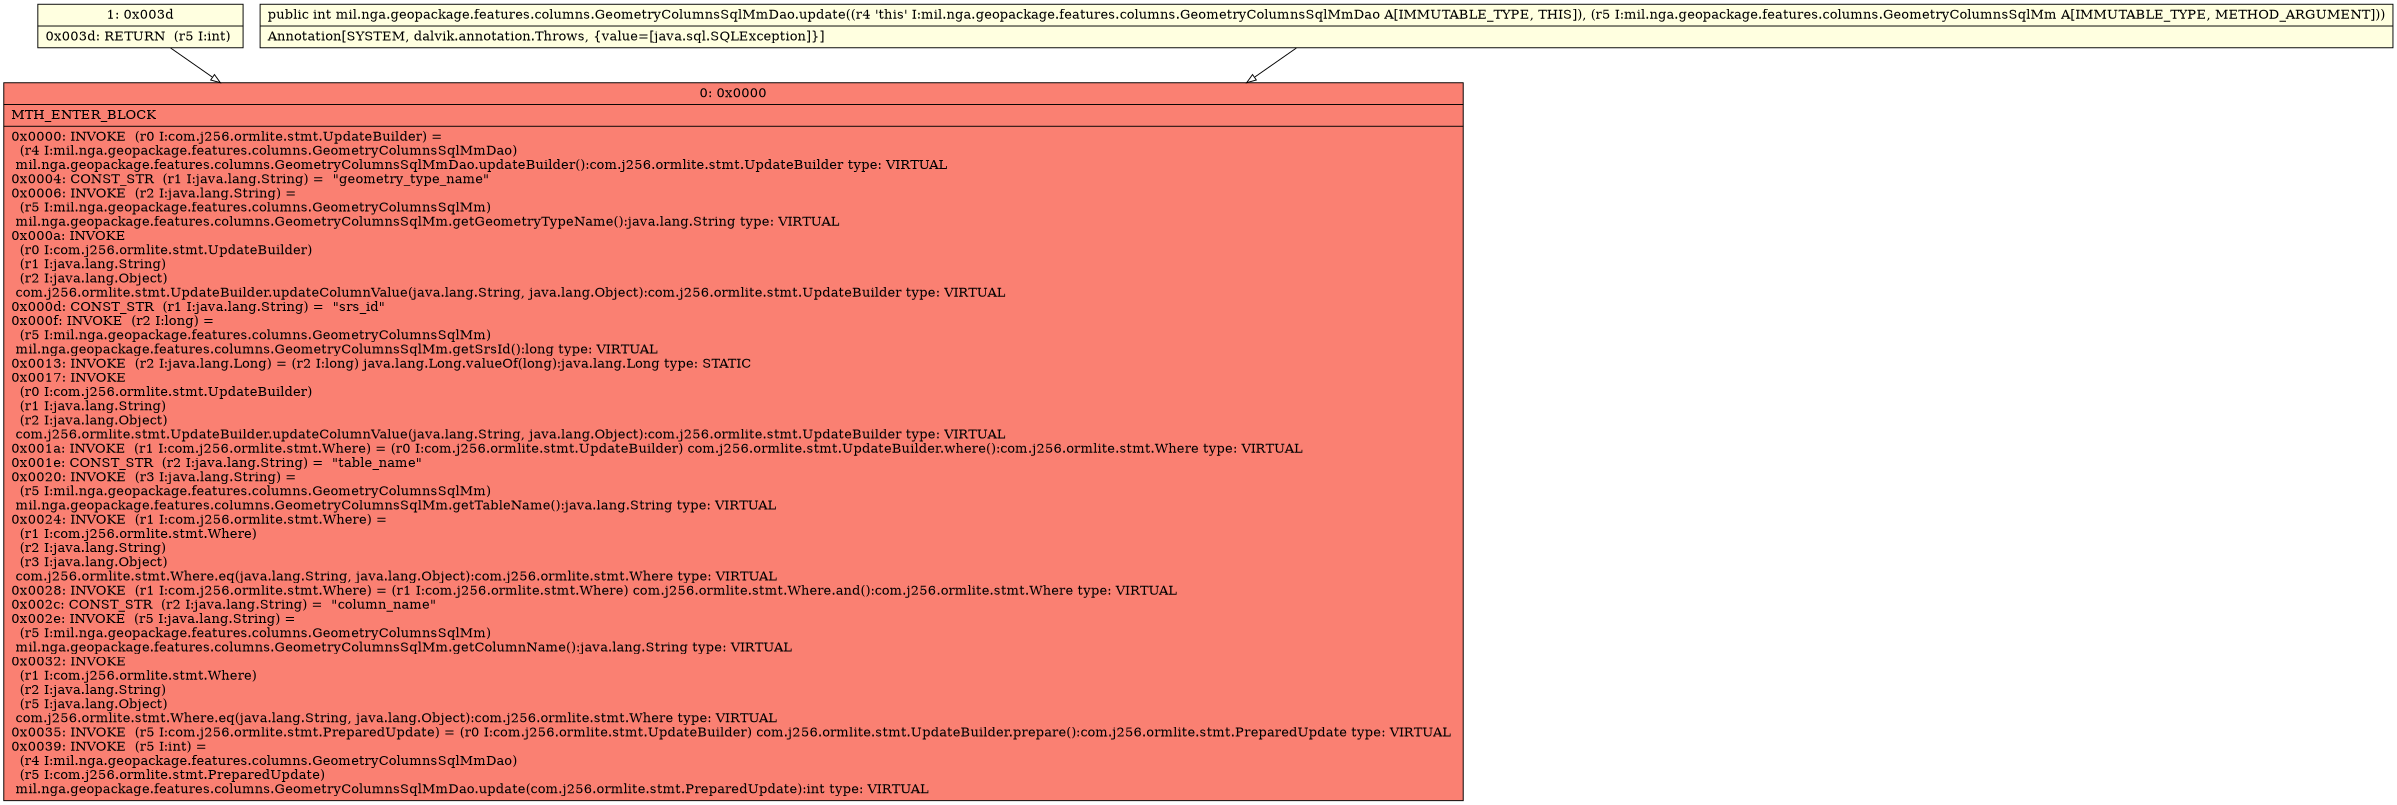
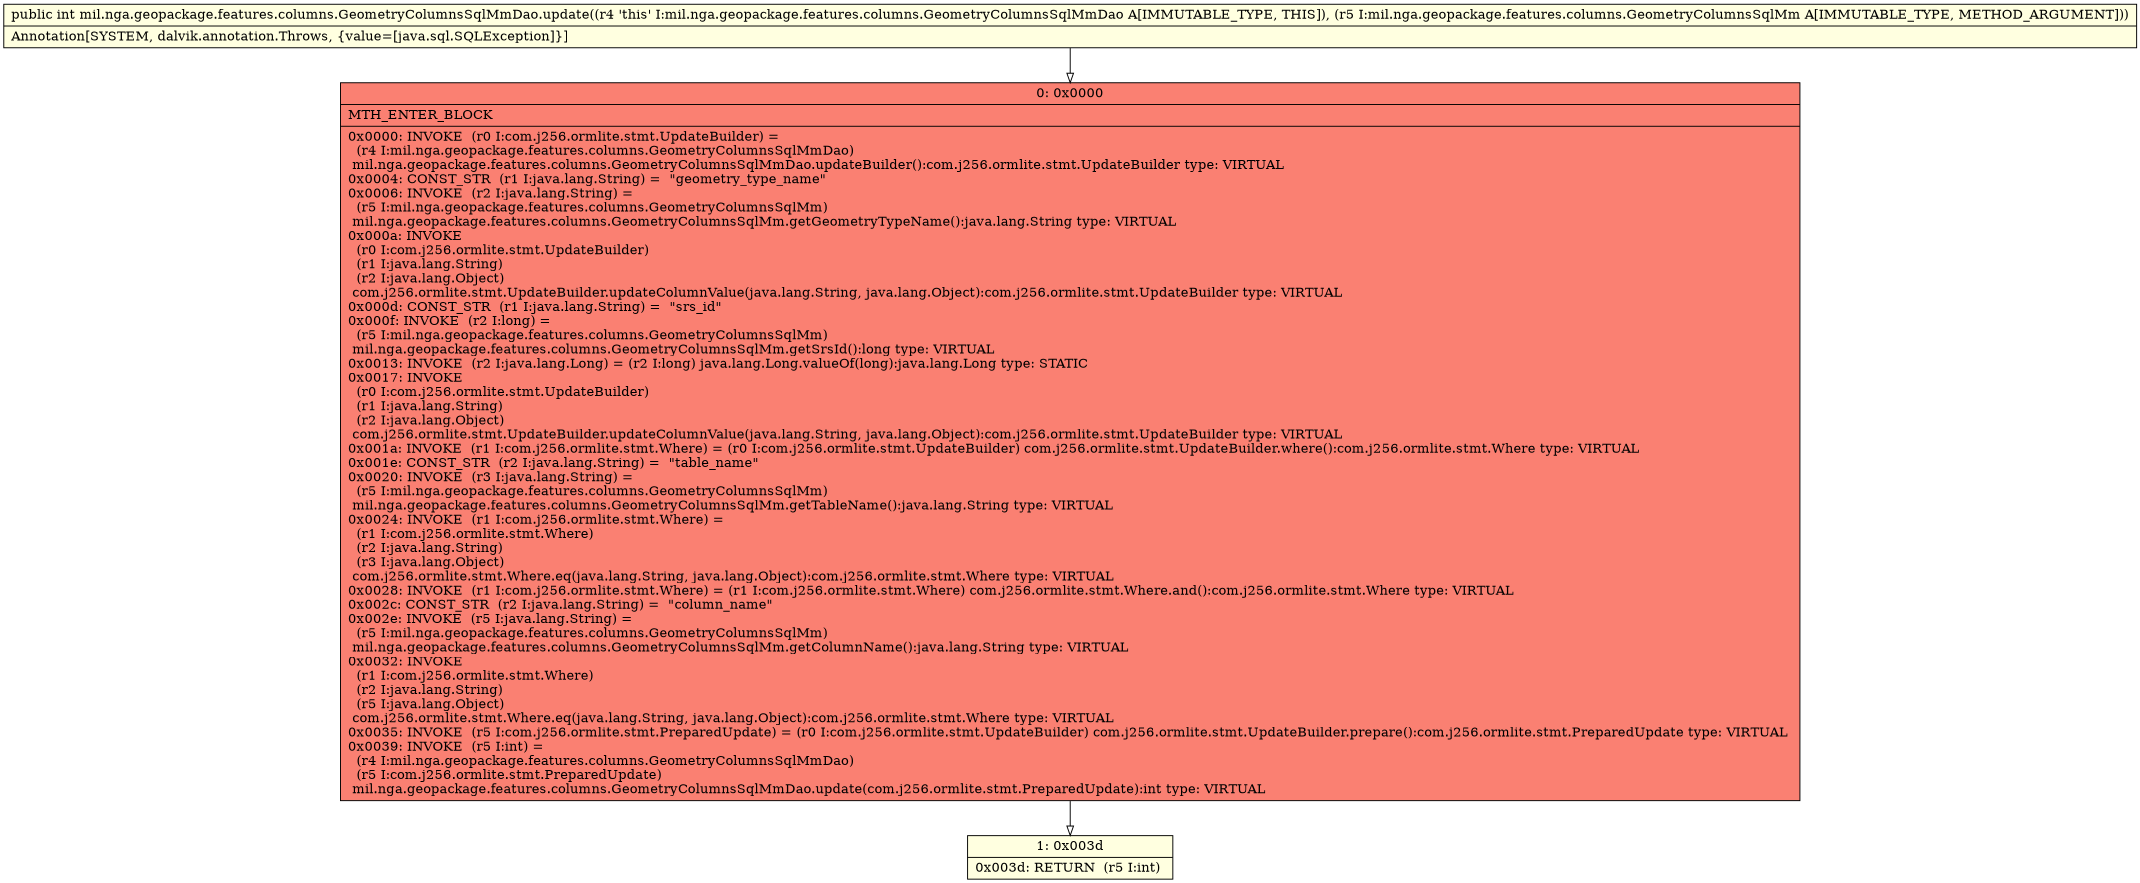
edge "1: 0x003d" -> "0: 0x0000": reversed
